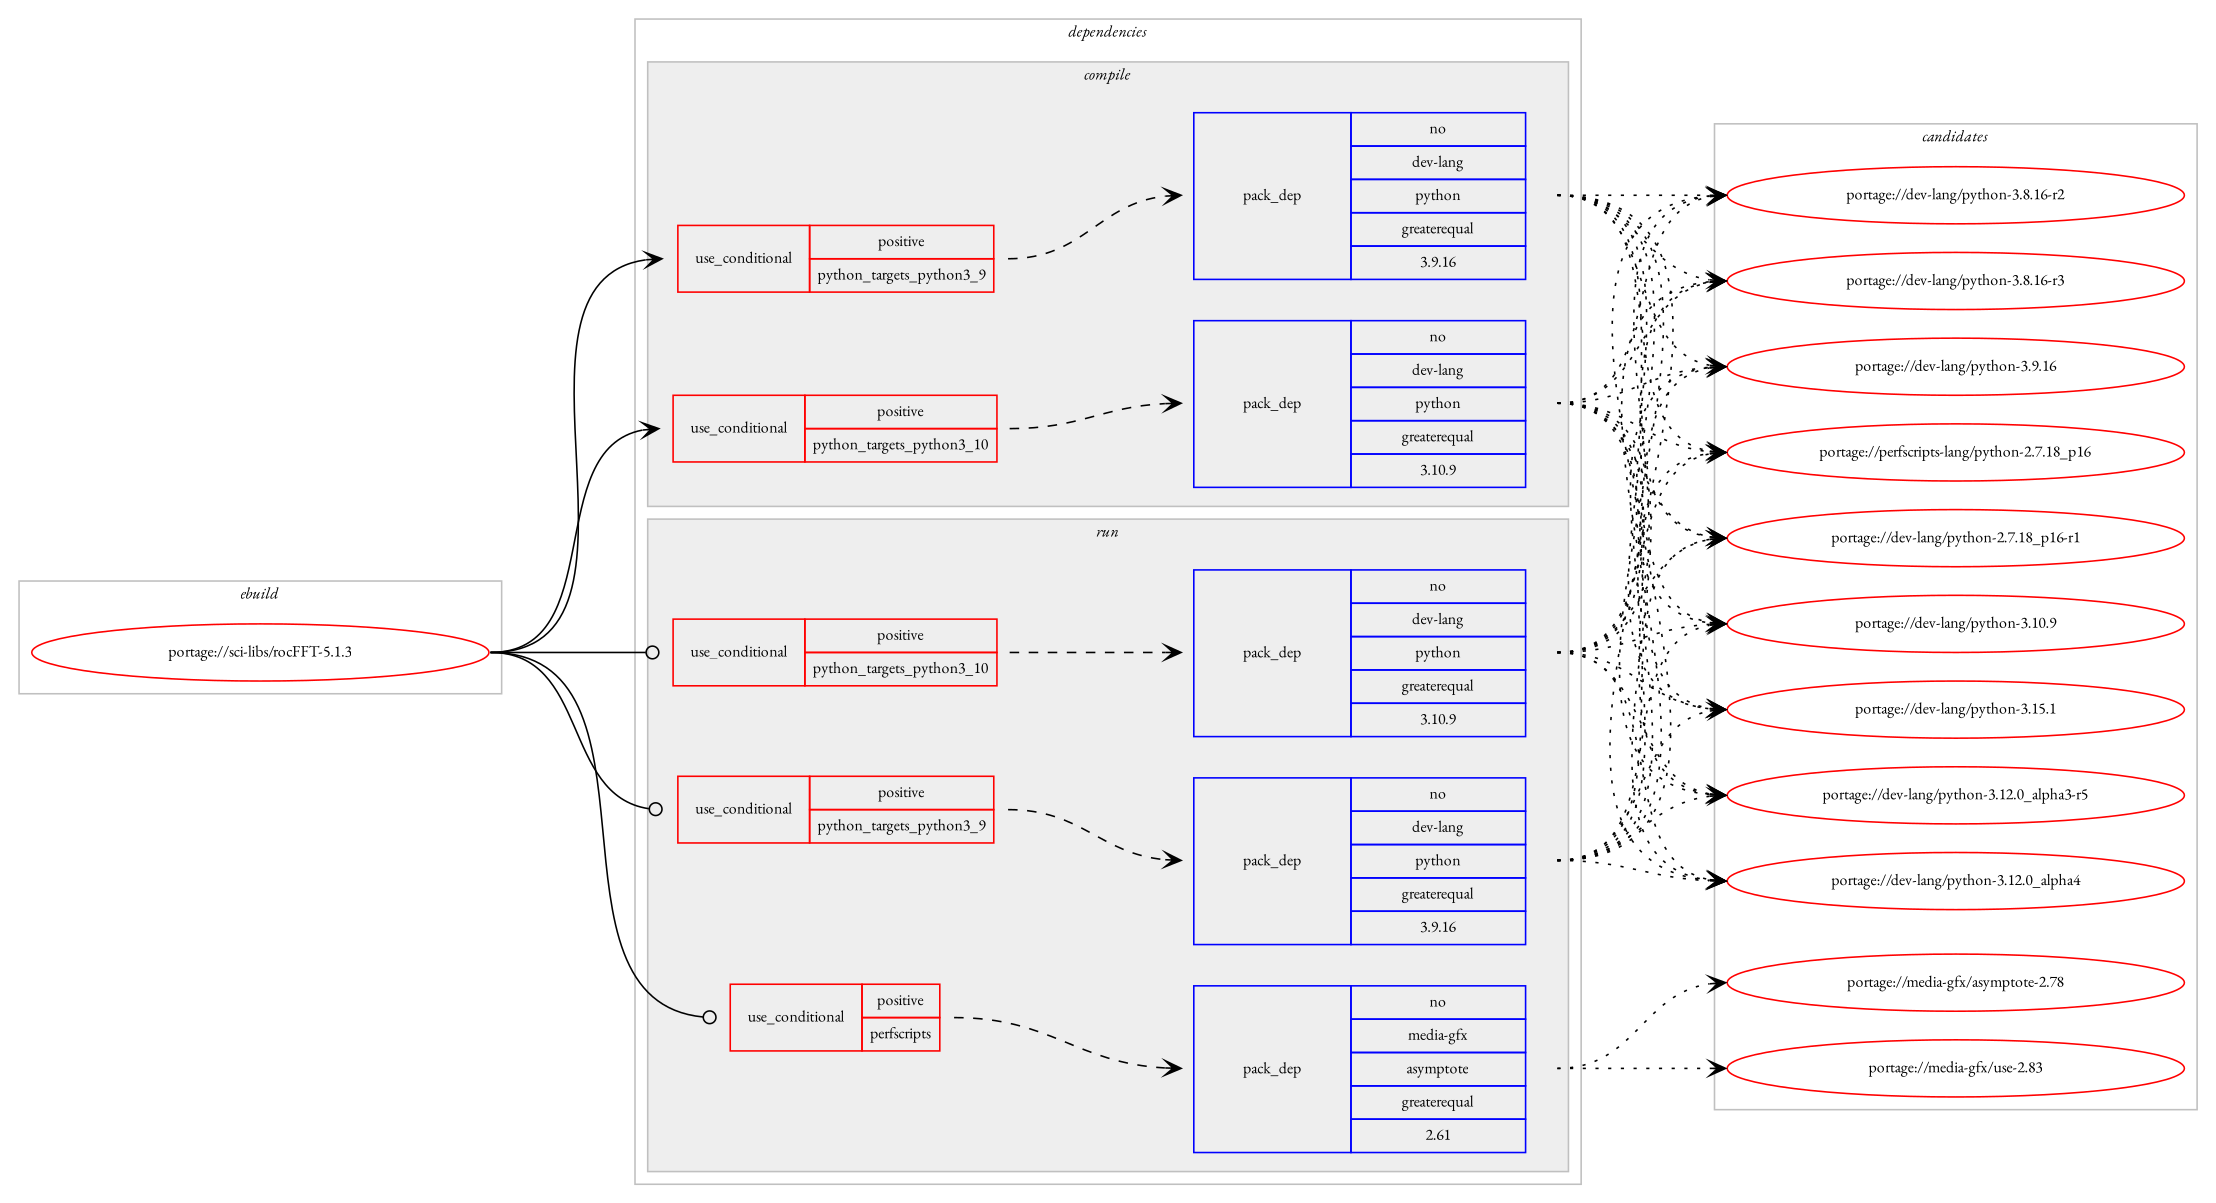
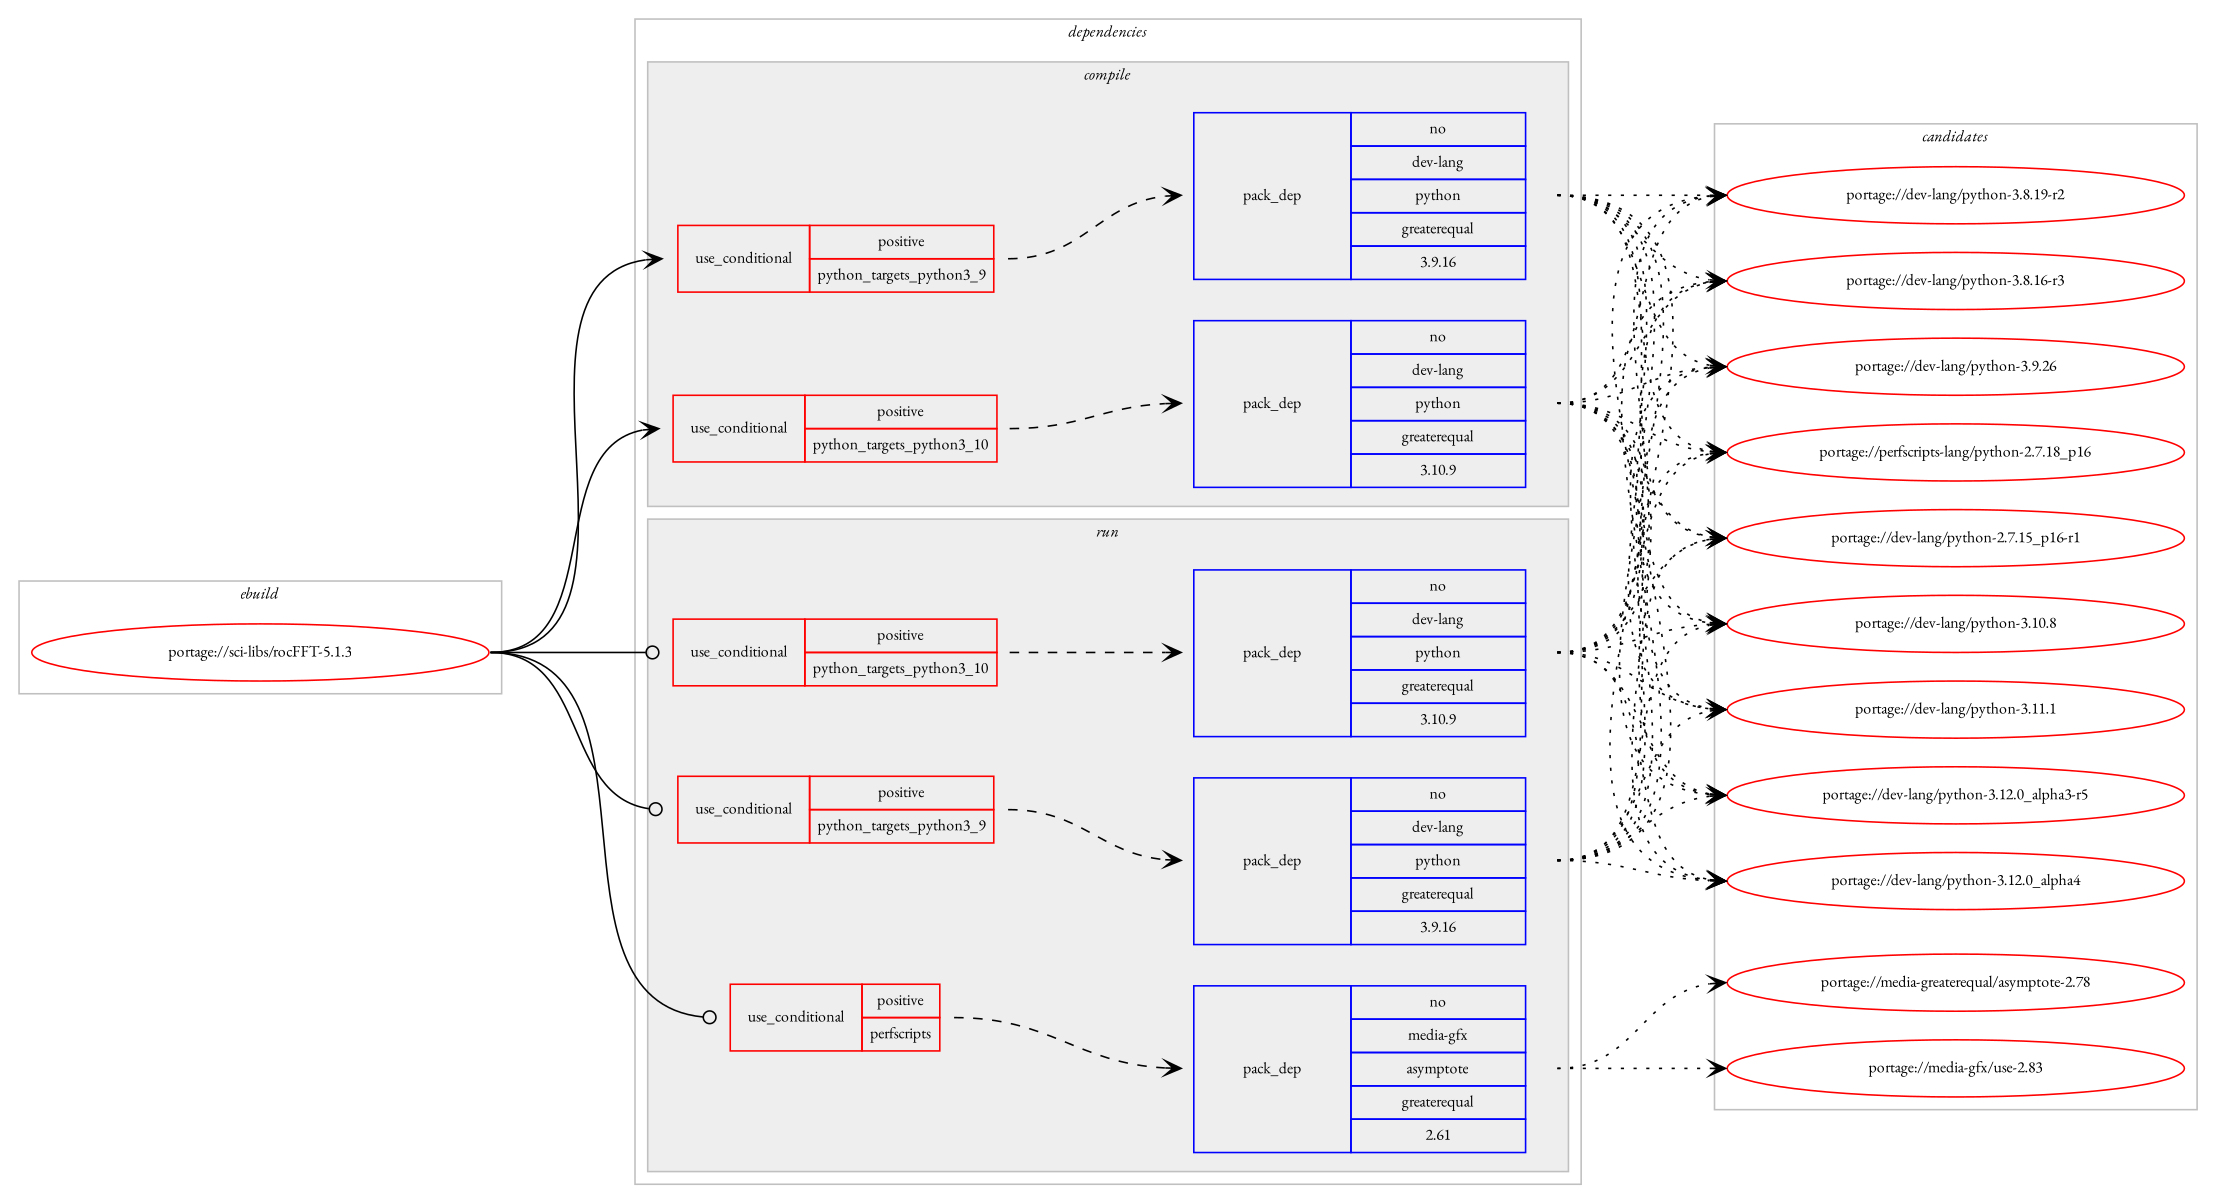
node "portage://dev-lang/python-3.8.16-r2": label "portage://dev-lang/python-3.8.16-r2" -> "portage://dev-lang/python-3.8.19-r2"
node "portage://dev-lang/python-3.9.16": label "portage://dev-lang/python-3.9.16" -> "portage://dev-lang/python-3.9.26"
node "portage://dev-lang/python-2.7.18_p16-r1": label "portage://dev-lang/python-2.7.18_p16-r1" -> "portage://dev-lang/python-2.7.15_p16-r1"
node "portage://dev-lang/python-3.10.9": label "portage://dev-lang/python-3.10.9" -> "portage://dev-lang/python-3.10.8"
node "portage://dev-lang/python-3.15.1": label "portage://dev-lang/python-3.15.1" -> "portage://dev-lang/python-3.11.1"
node "portage://media-gfx/asymptote-2.78": label "portage://media-gfx/asymptote-2.78" -> "portage://media-greaterequal/asymptote-2.78"
